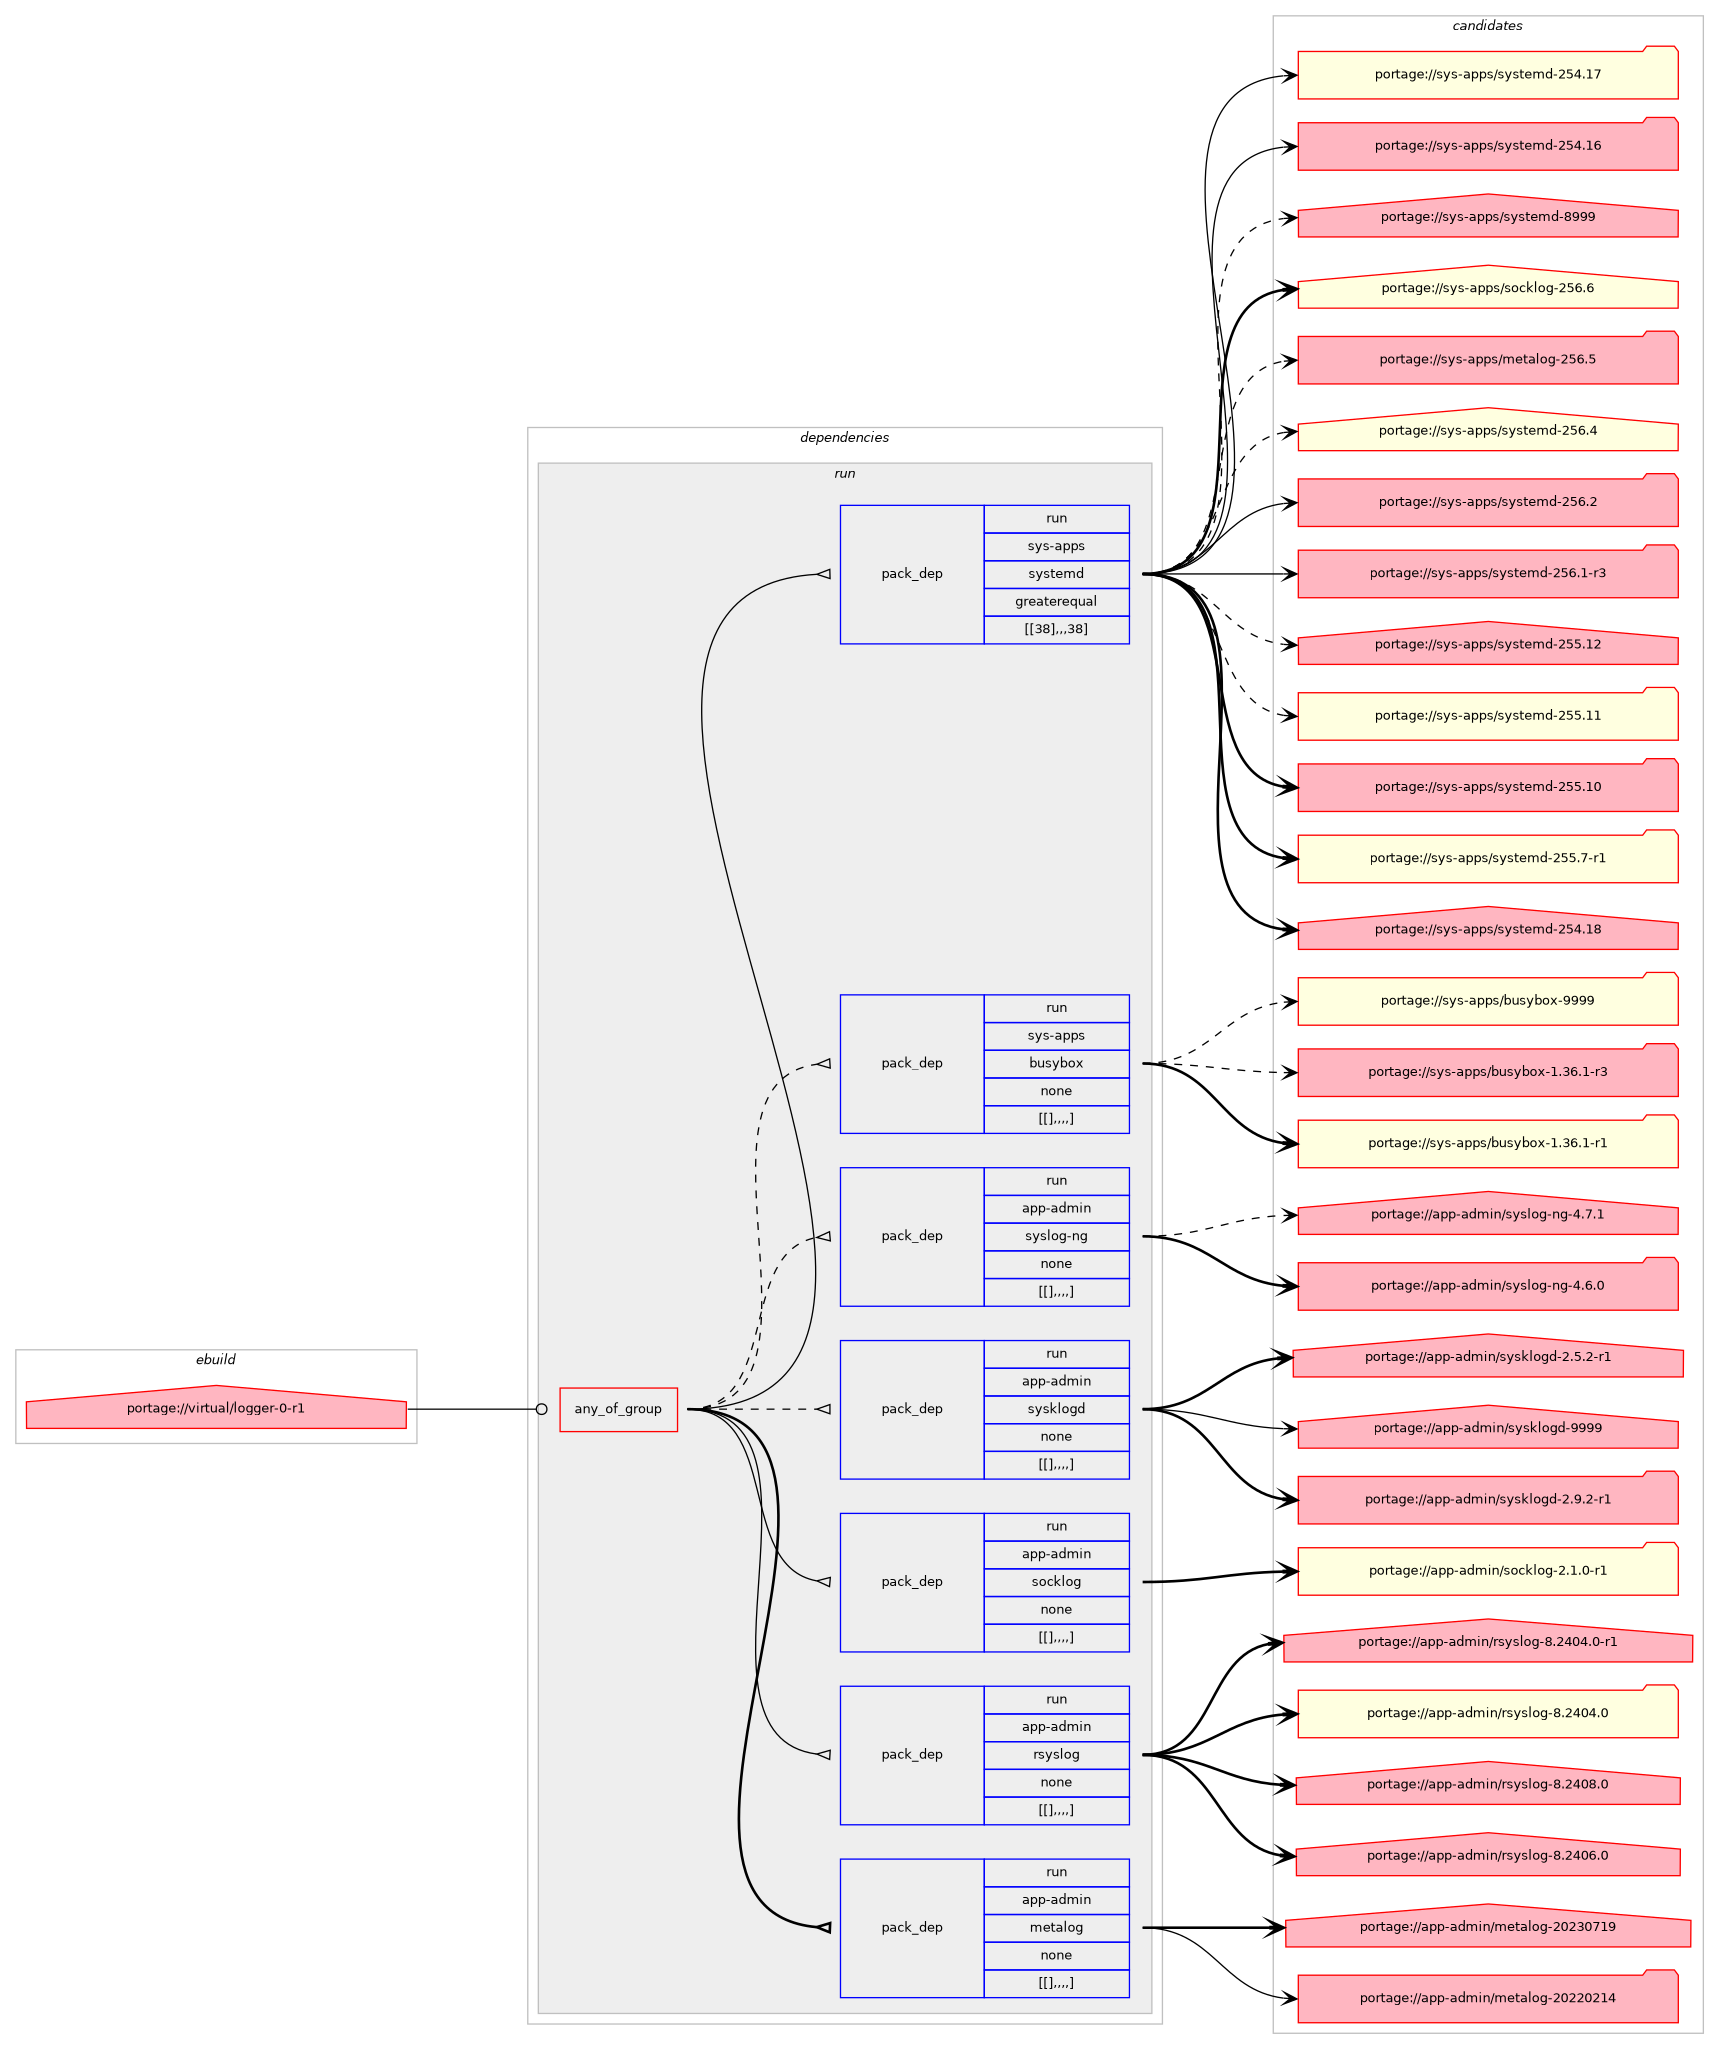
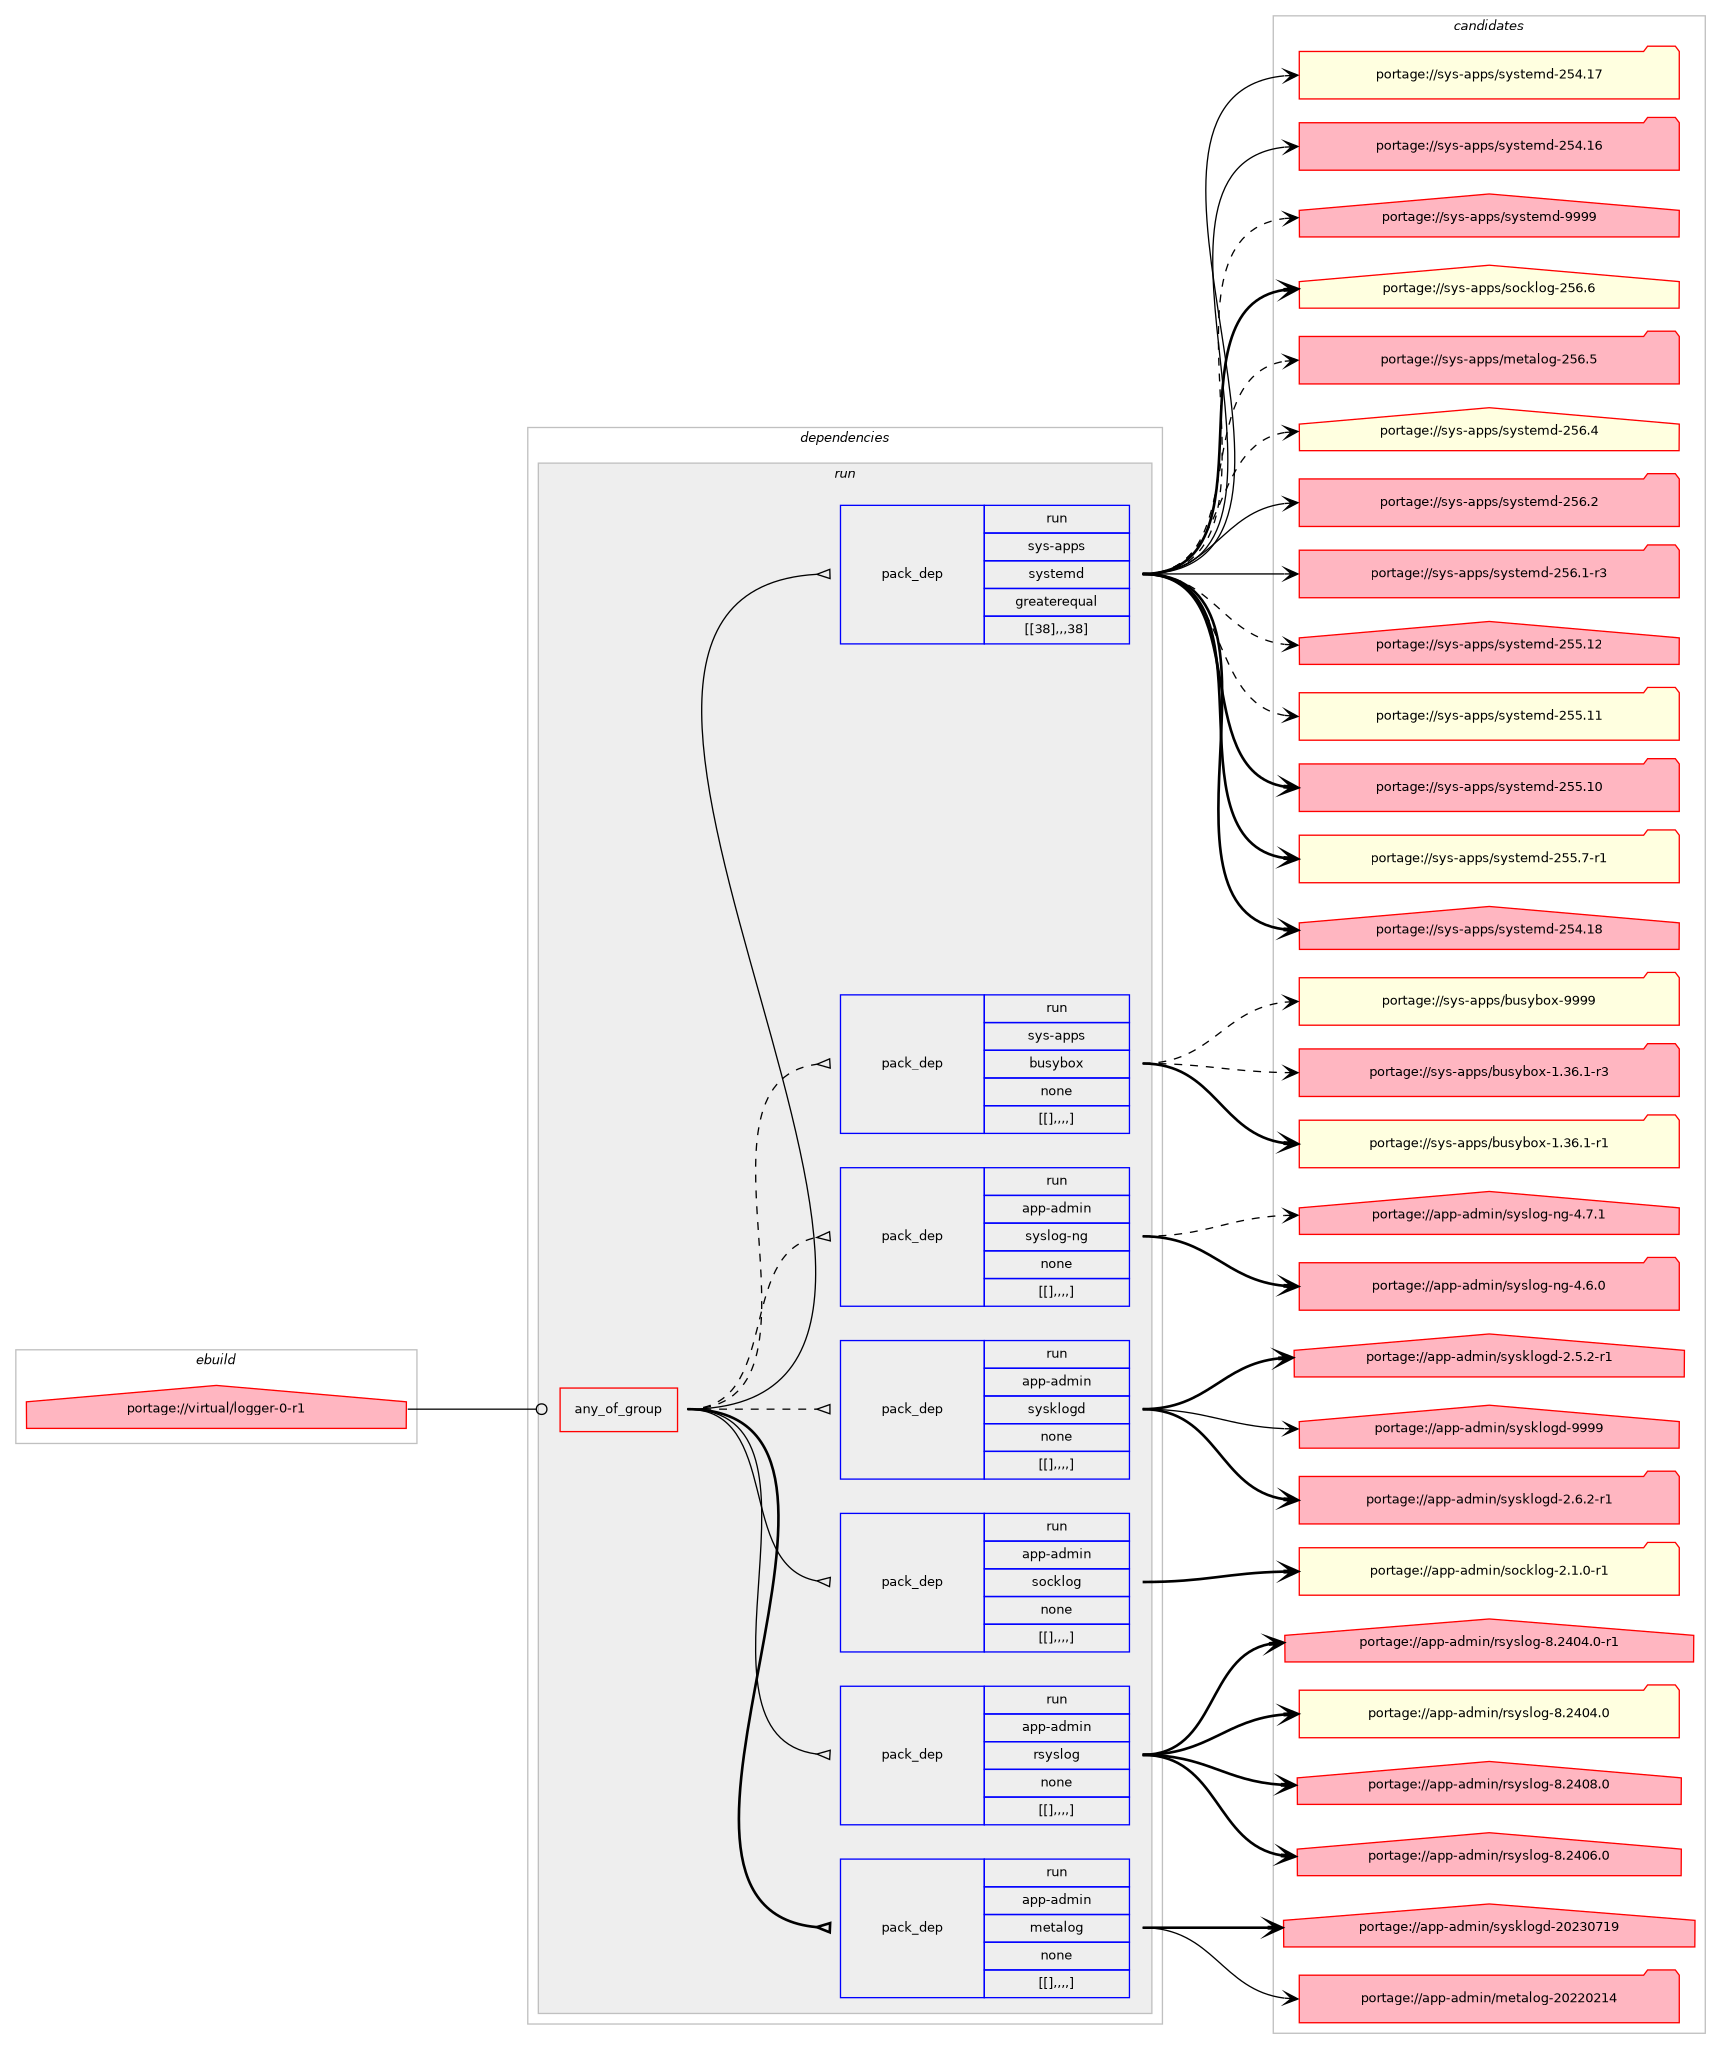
node "portage://sys-apps/systemd-8999": label "portage://sys-apps/systemd-8999" -> "portage://sys-apps/systemd-9999"
node "portage://app-admin/sysklogd-2.9.2-r1": label "portage://app-admin/sysklogd-2.9.2-r1" -> "portage://app-admin/sysklogd-2.6.2-r1"
node "portage://app-admin/metalog-20230719": label "portage://app-admin/metalog-20230719" -> "portage://app-admin/sysklogd-20230719"
